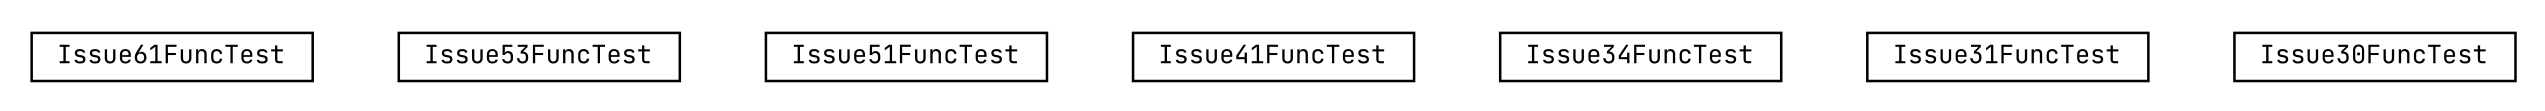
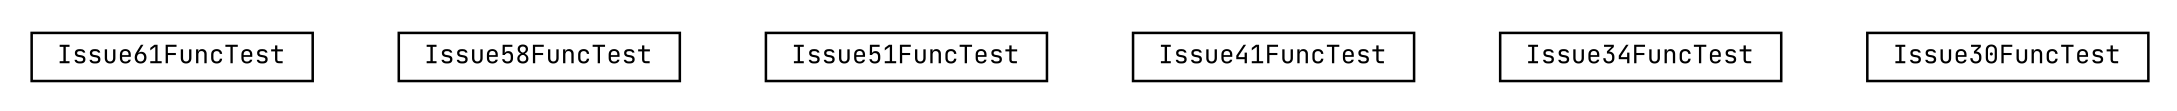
node "Issue53FuncTest": removed
node "Issue58FuncTest": added
node "Issue31FuncTest": removed
